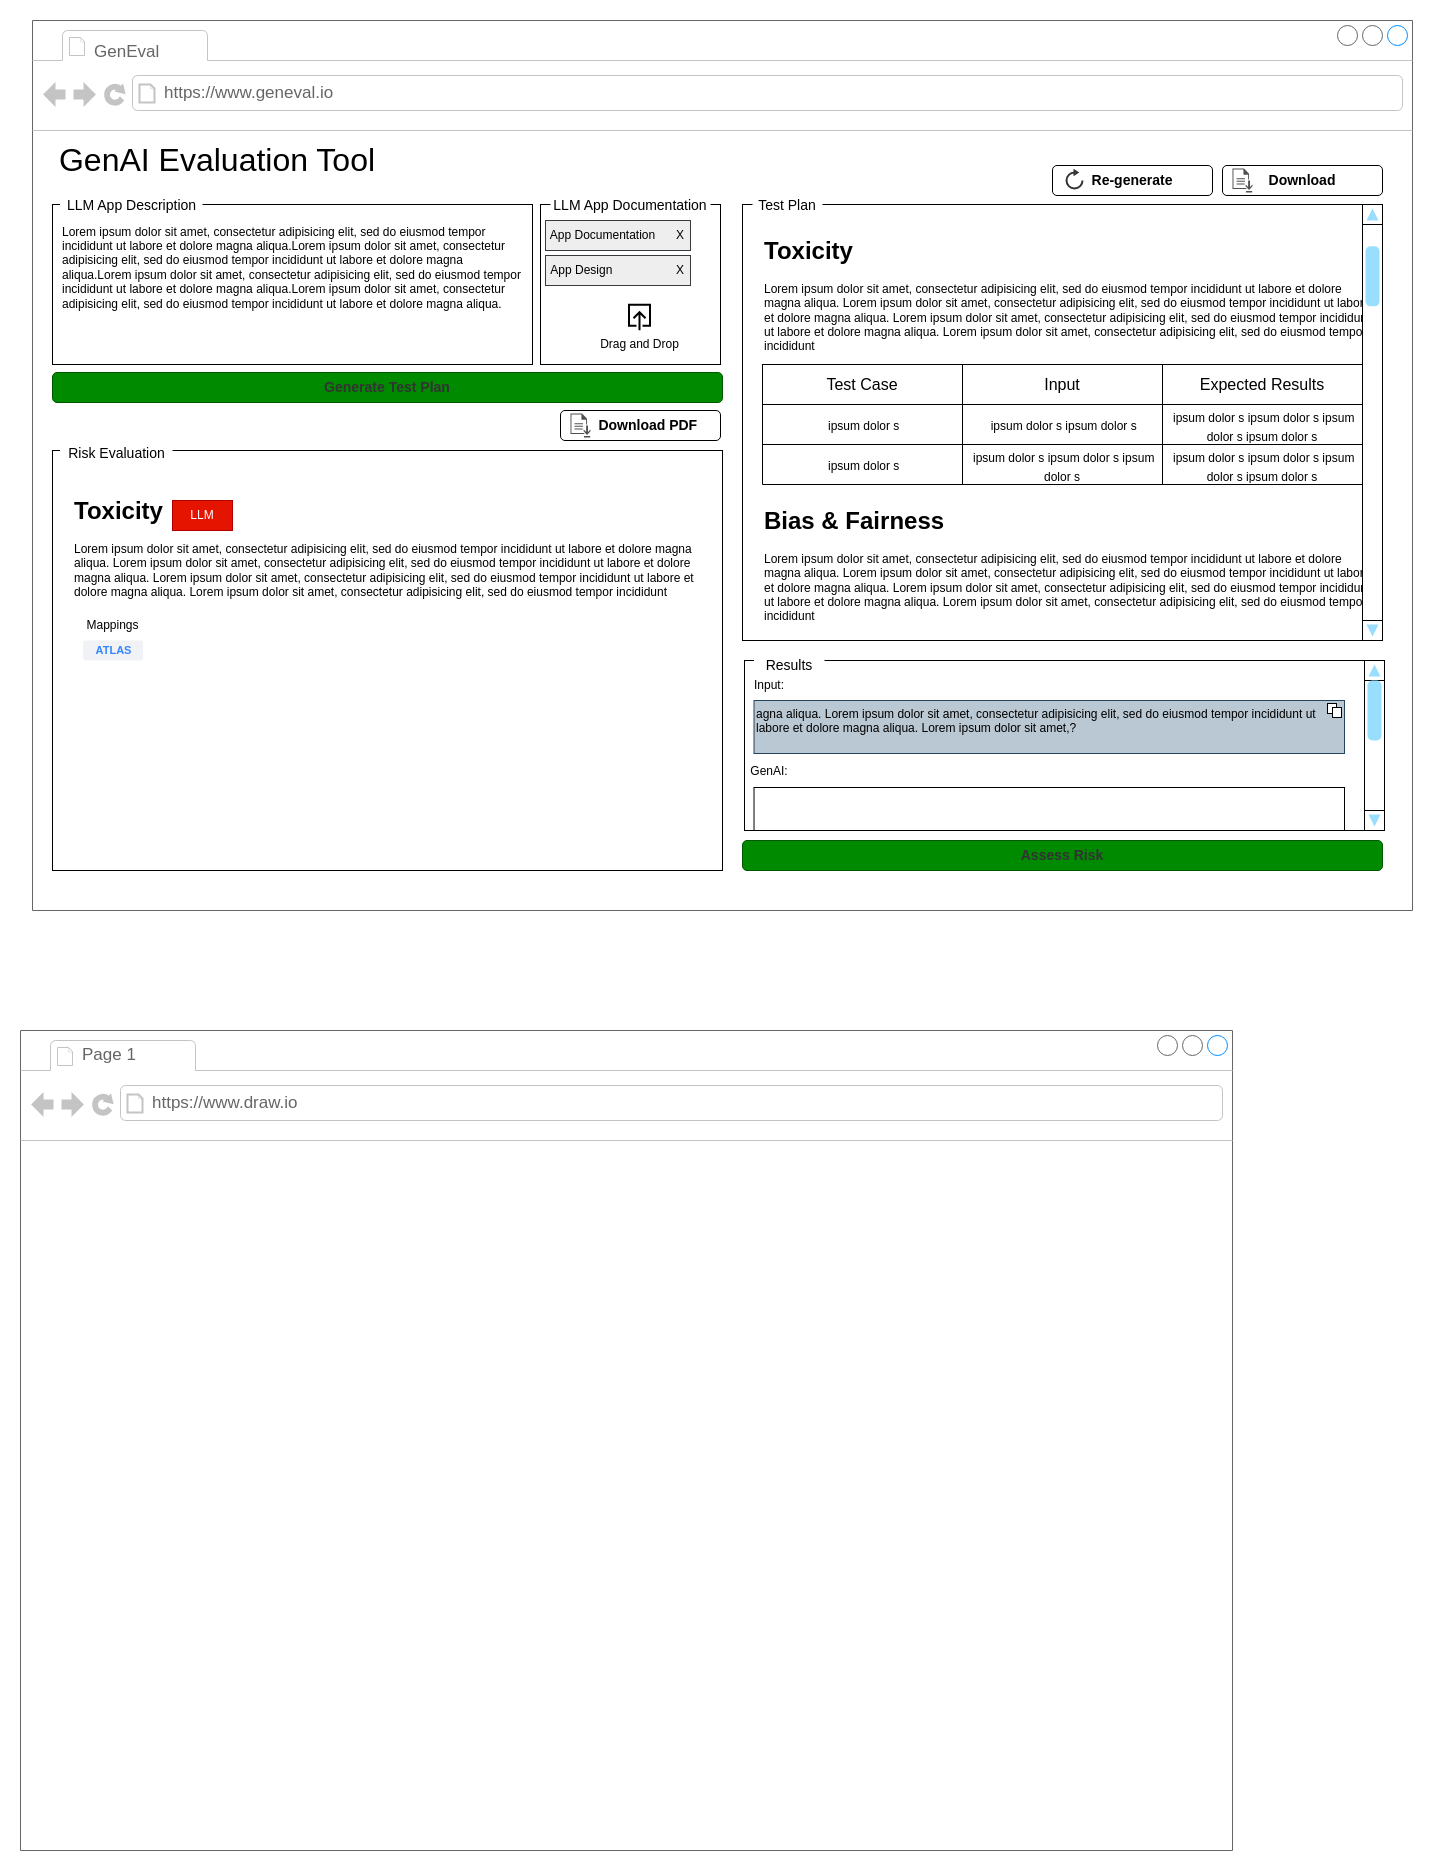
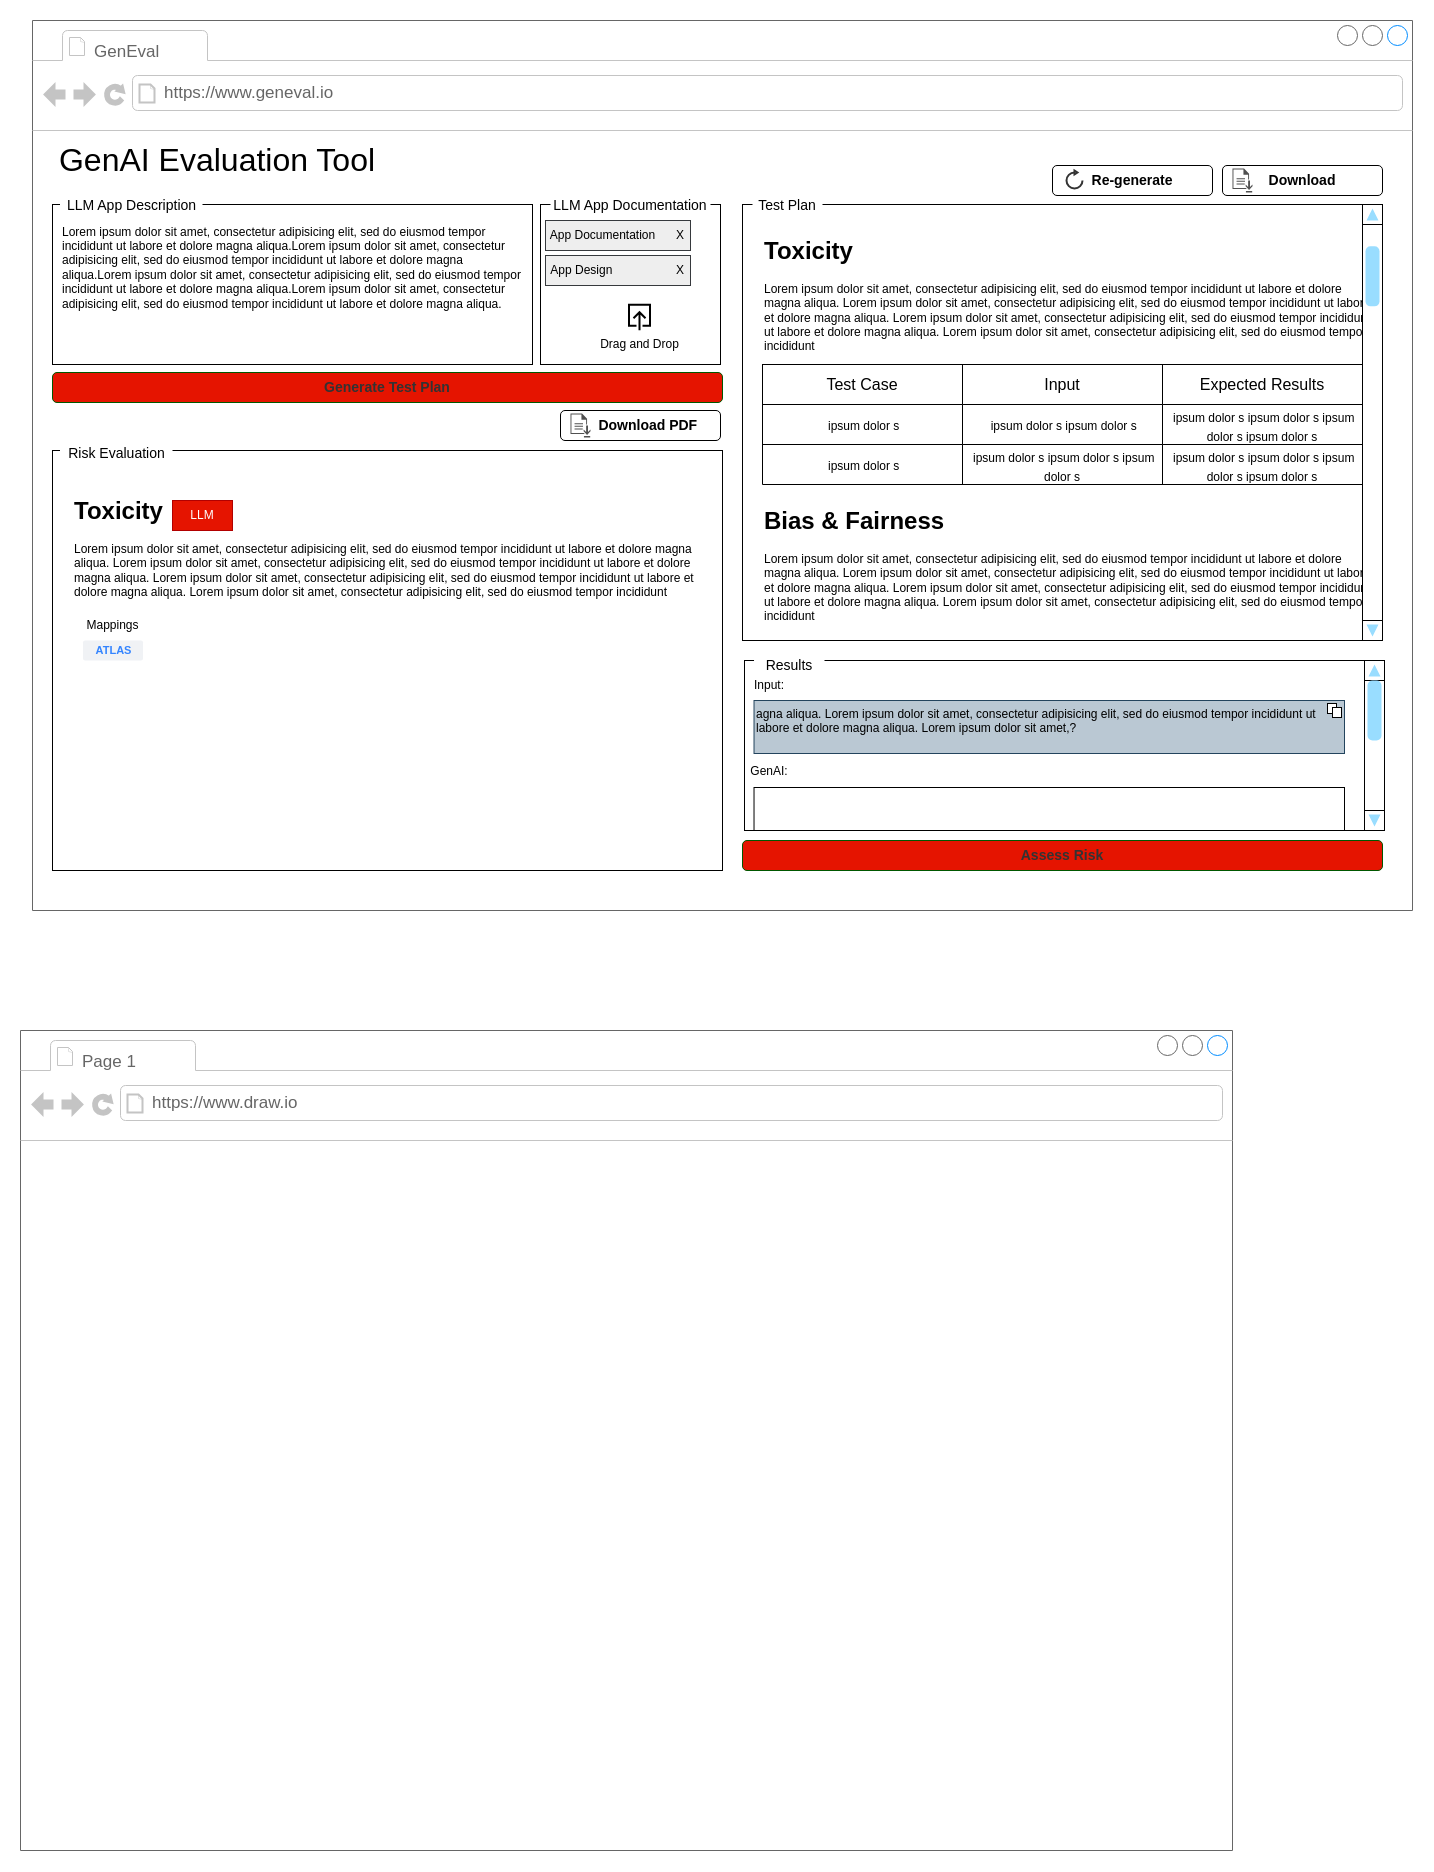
node "Generate Test Plan": fillcolor #008a00 -> #e51400
node "Assess Risk": fillcolor #008a00 -> #e51400
node "Page 1": size 110x26 -> 110x40
